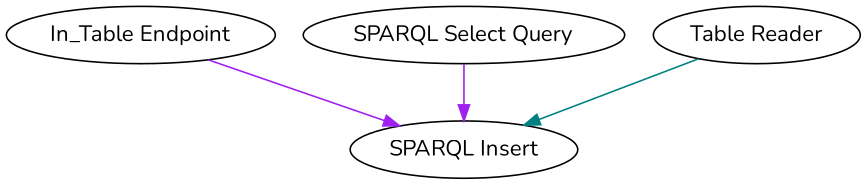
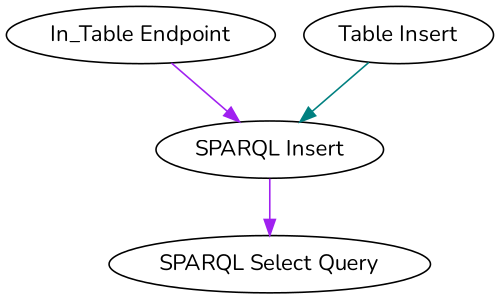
node "Table Reader": label "Table Reader" -> "Table Insert"
edge "SPARQL Select Query" -> "SPARQL Insert": reversed
